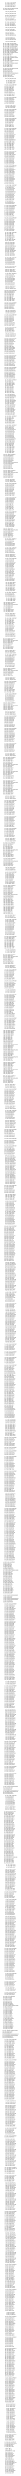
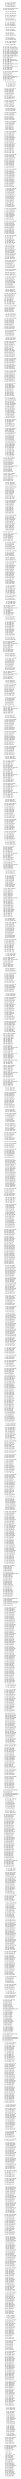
node "f31: [NO_SSA] JUMPDEST f32: [NO_SSA] RETURN": added
